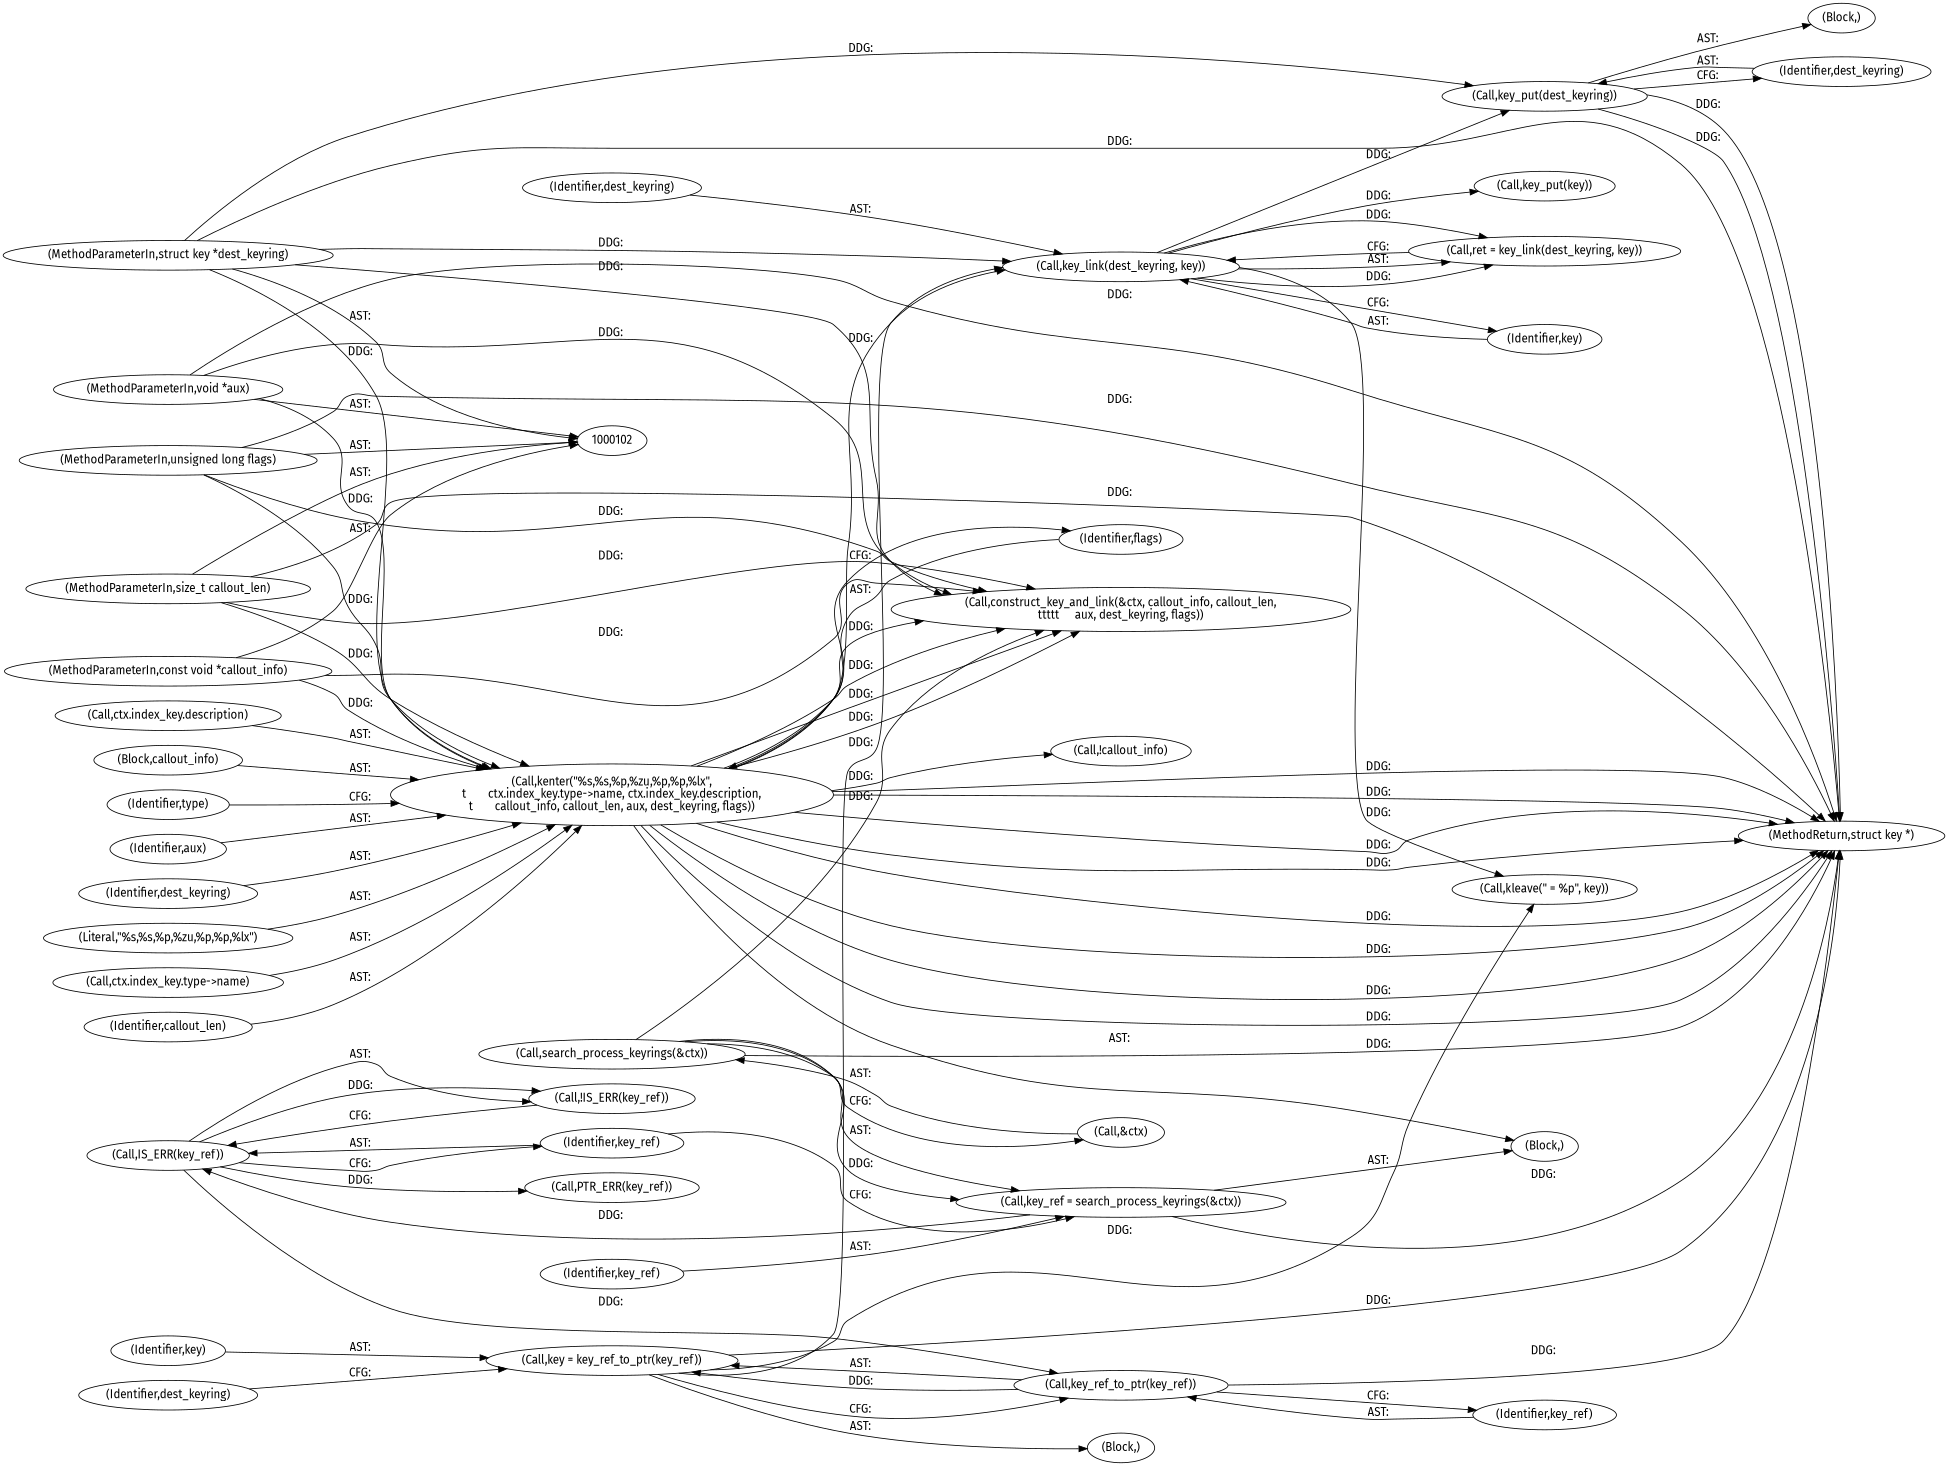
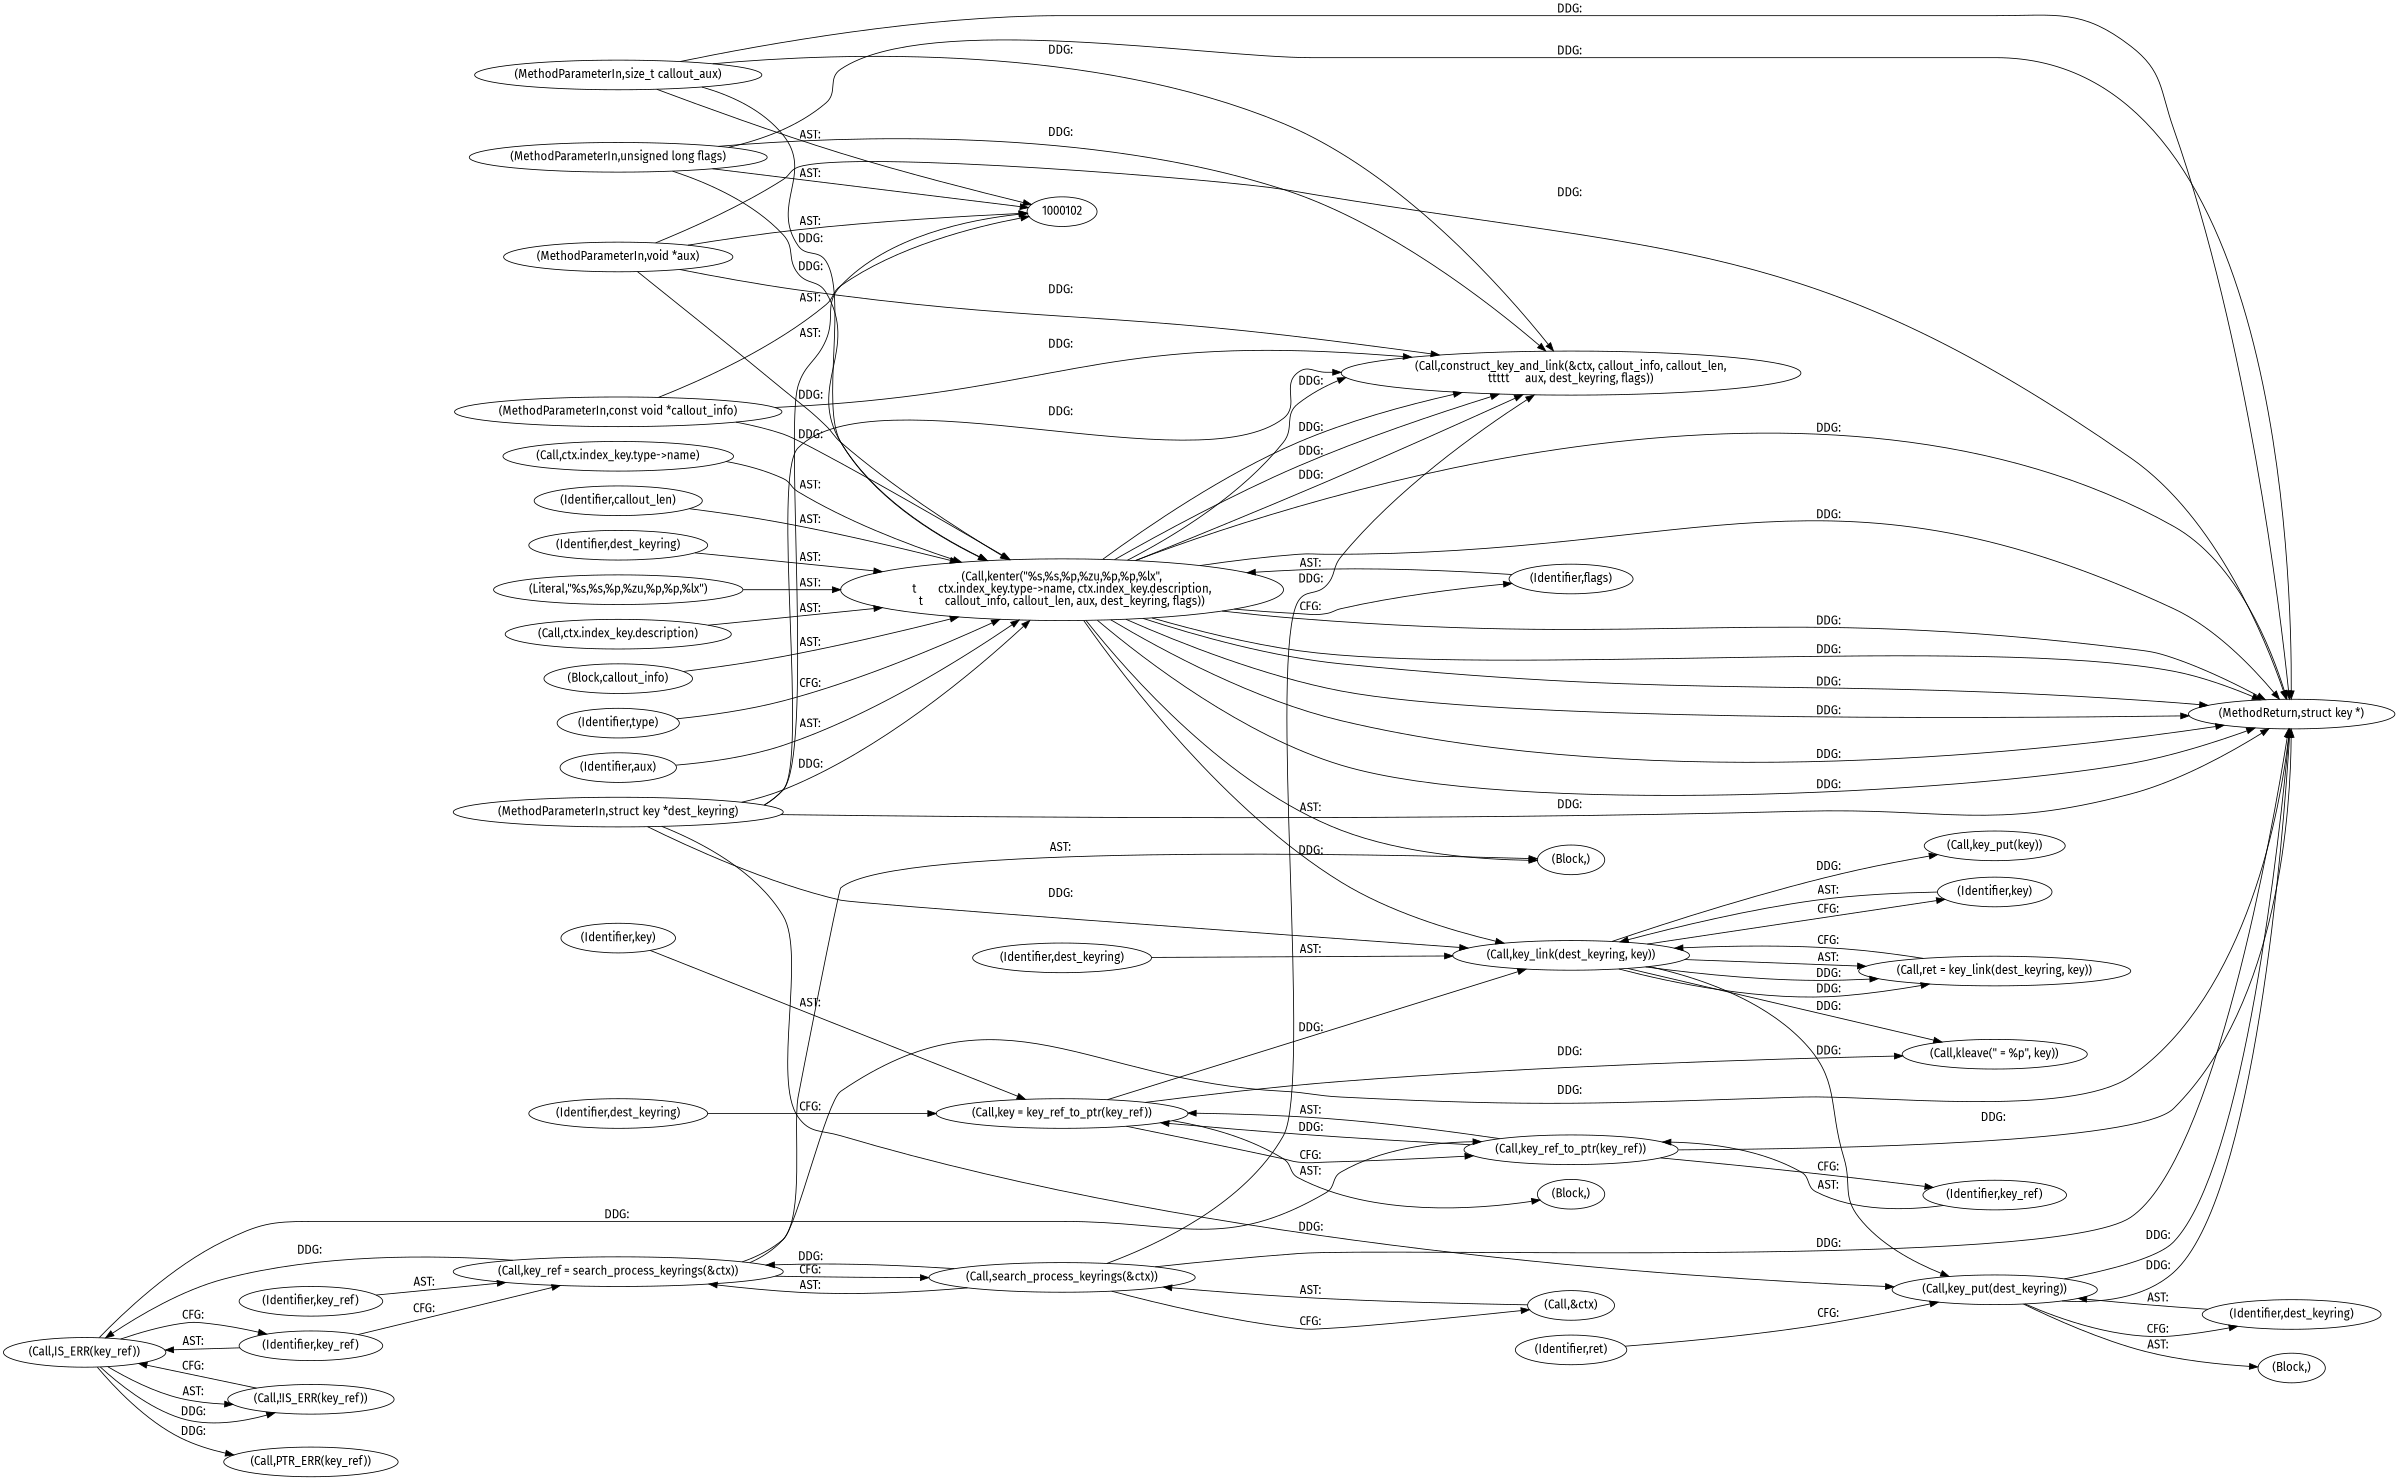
node "(MethodParameterIn,size_t callout_len)": label "(MethodParameterIn,size_t callout_len)" -> "(MethodParameterIn,size_t callout_aux)"
node "(Call,!callout_info)": removed
edge "(Call,key_ref = search_process_keyrings(&ctx))" -> "(Call,search_process_keyrings(&ctx))": added, label "CFG:"
edge "(Call,key = key_ref_to_ptr(key_ref))" -> "(MethodReturn,struct key *)": removed, label "DDG:"
node "(Identifier,ret)": added
